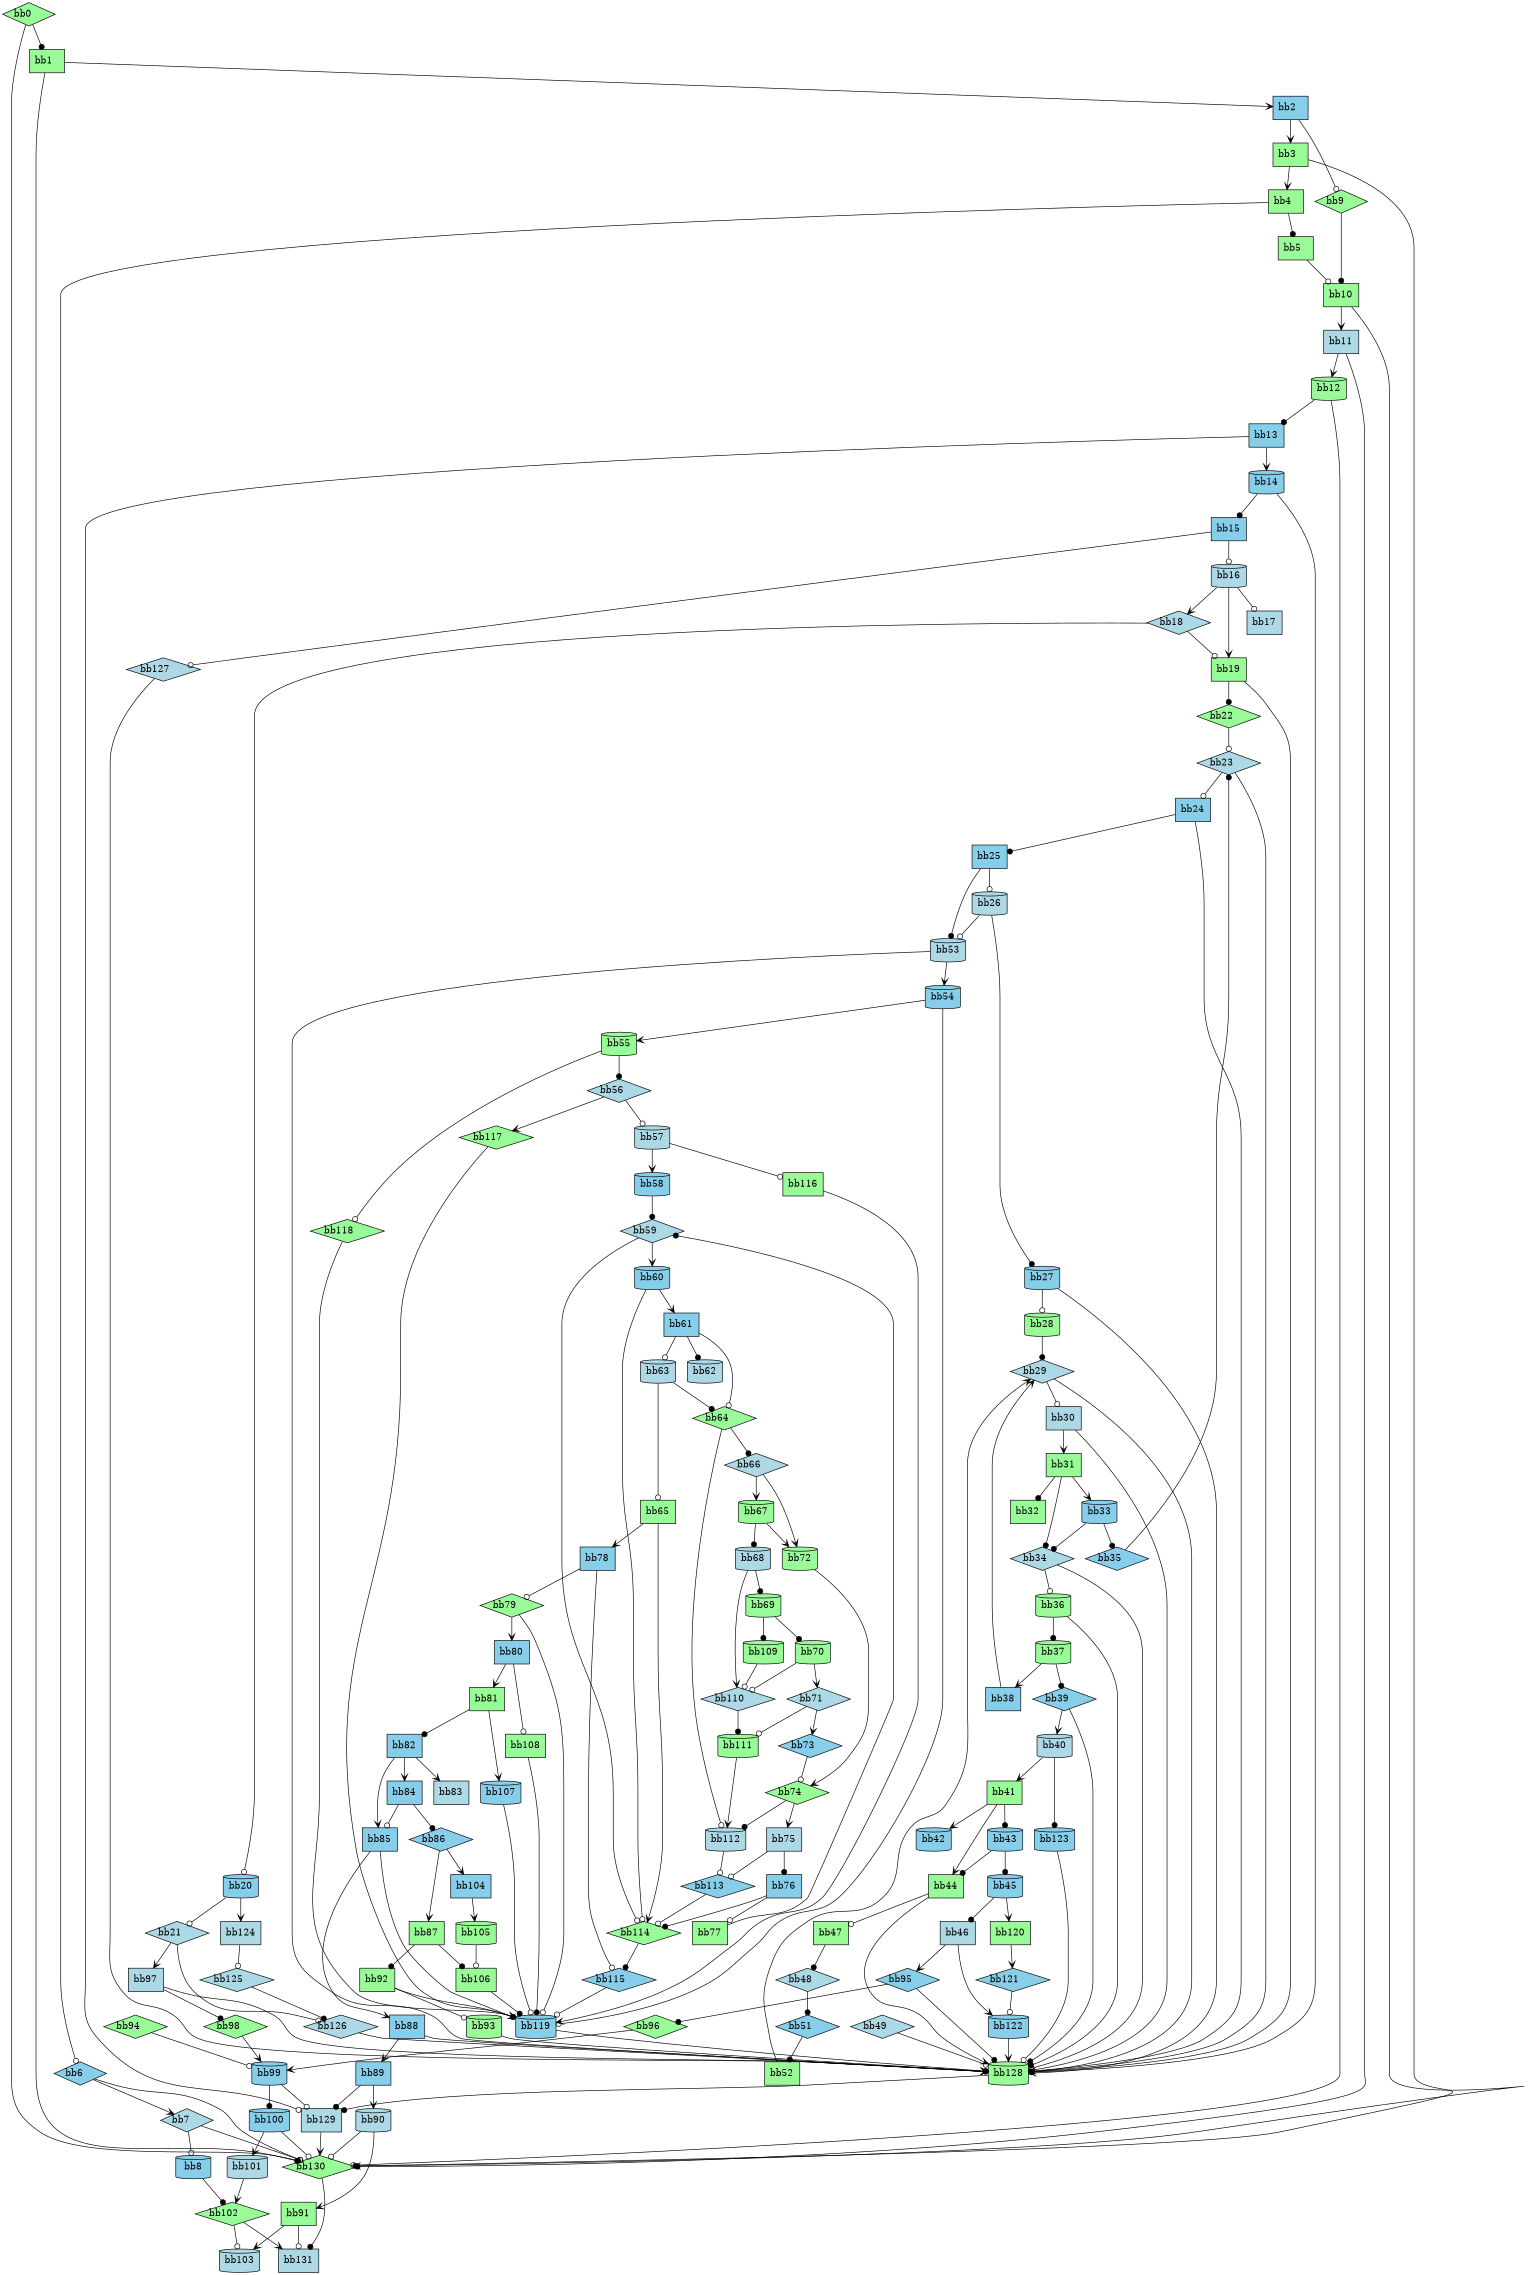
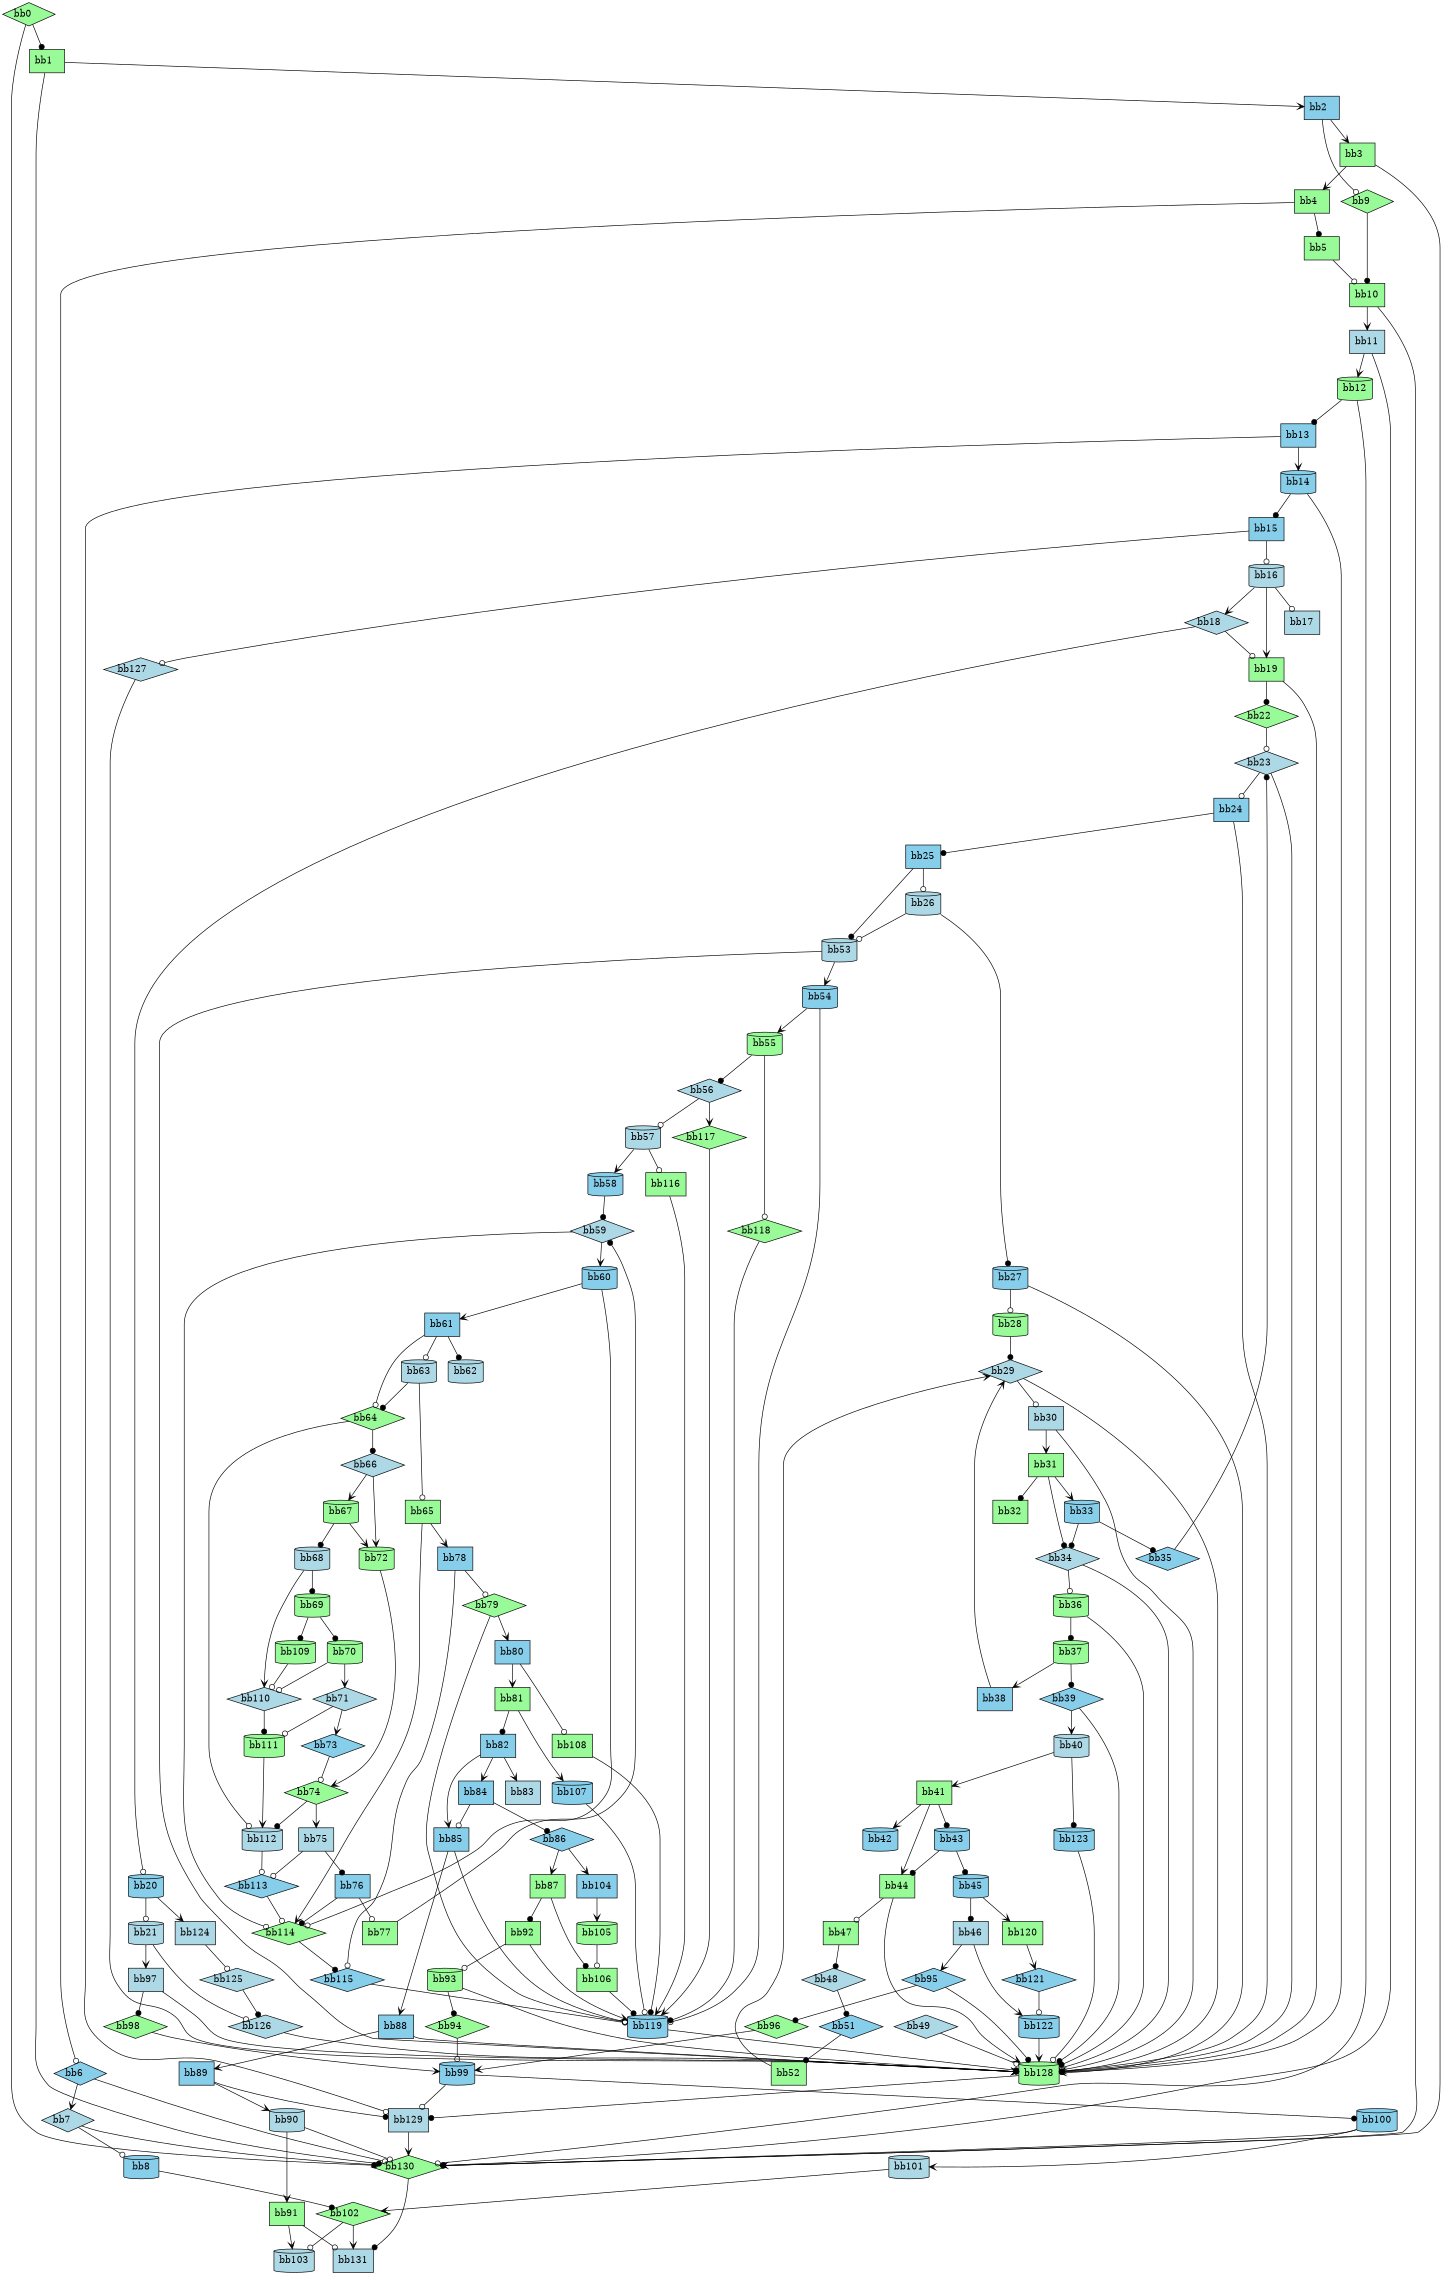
node "bb21": shape diamond -> cylinder
edge "bb93" -> "bb94": added
